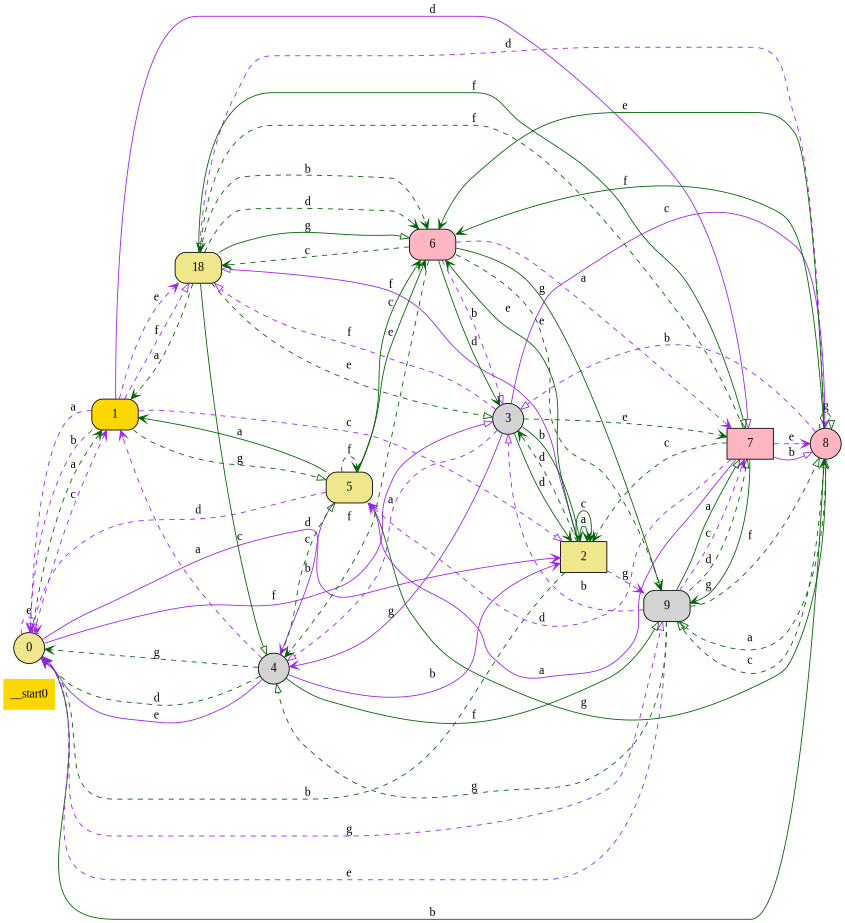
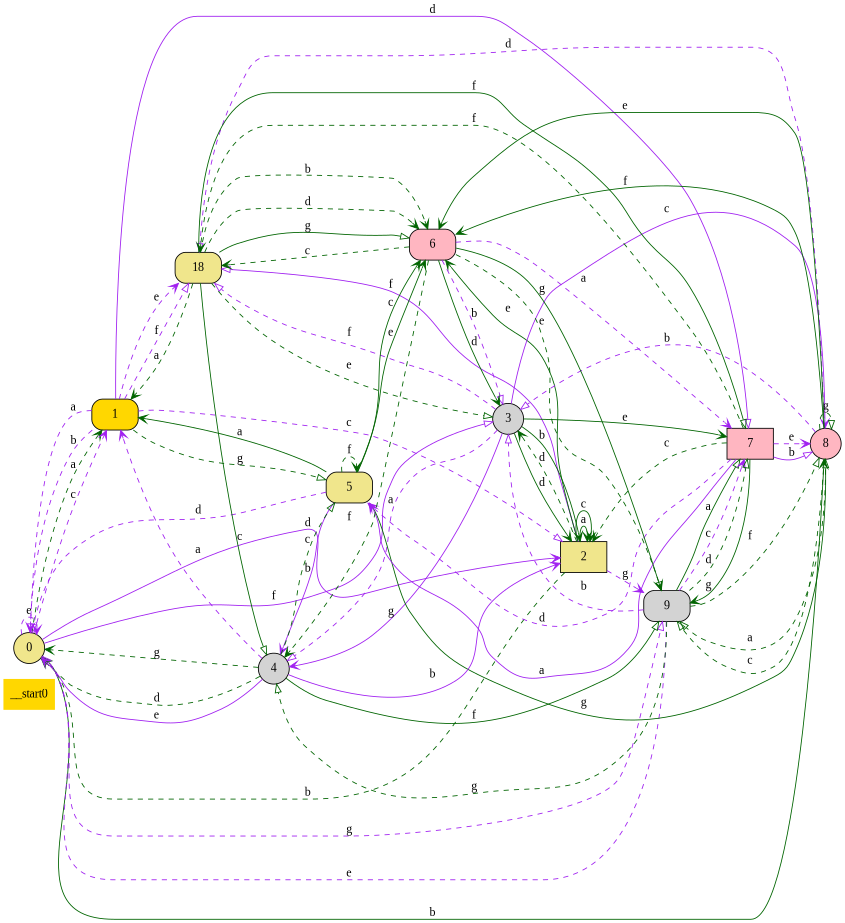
edge "3" -> "7": style dashed -> solid
